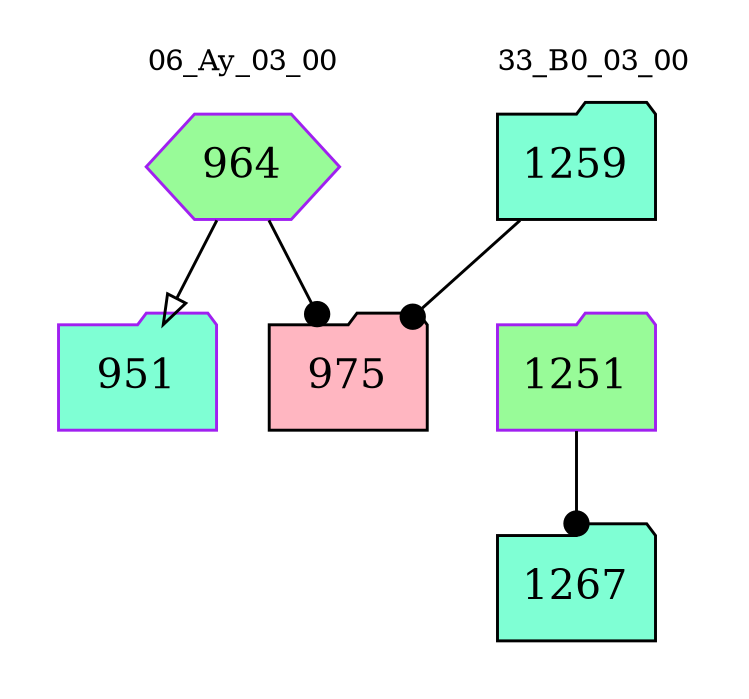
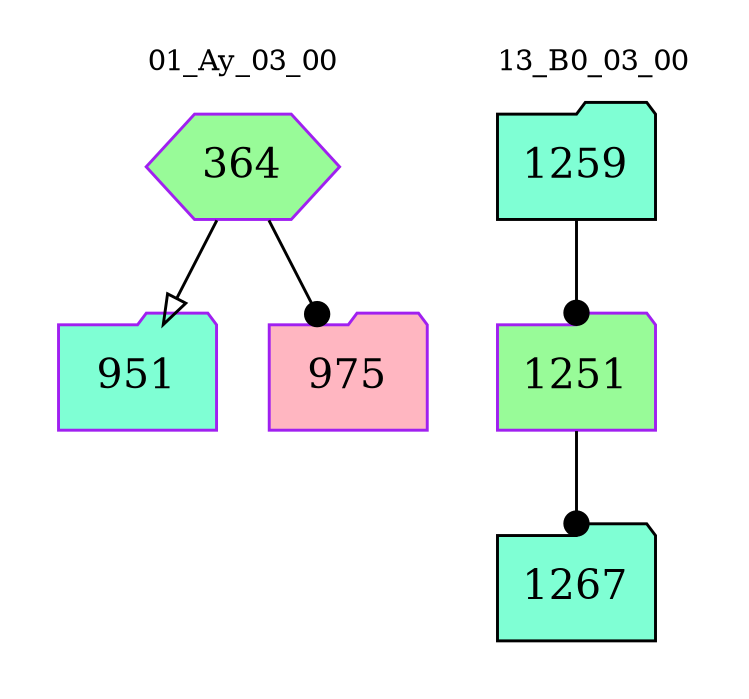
cluster "06_Ay_03_00": label "06_Ay_03_00" -> "01_Ay_03_00"
cluster "33_B0_03_00": label "33_B0_03_00" -> "13_B0_03_00"
node "964": label "964" -> "364"
edge "1259" -> "975": now "1259" -> "1251"
node "975": color black -> purple
